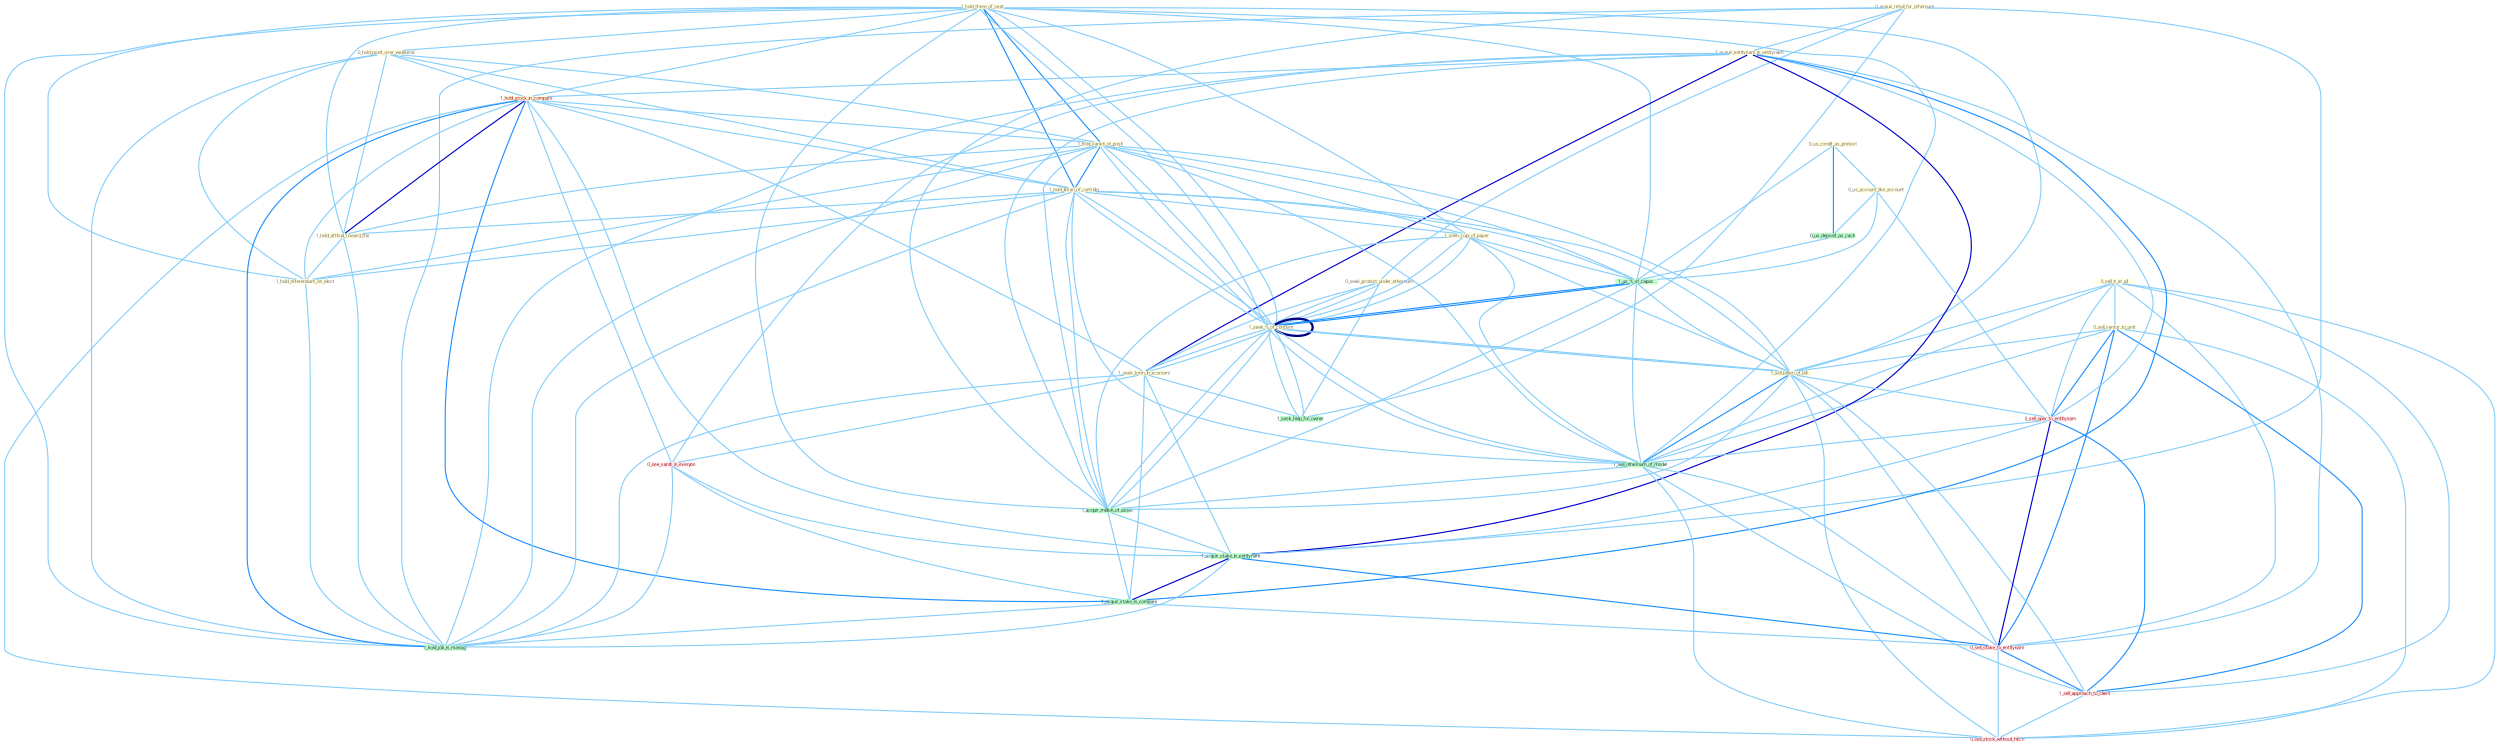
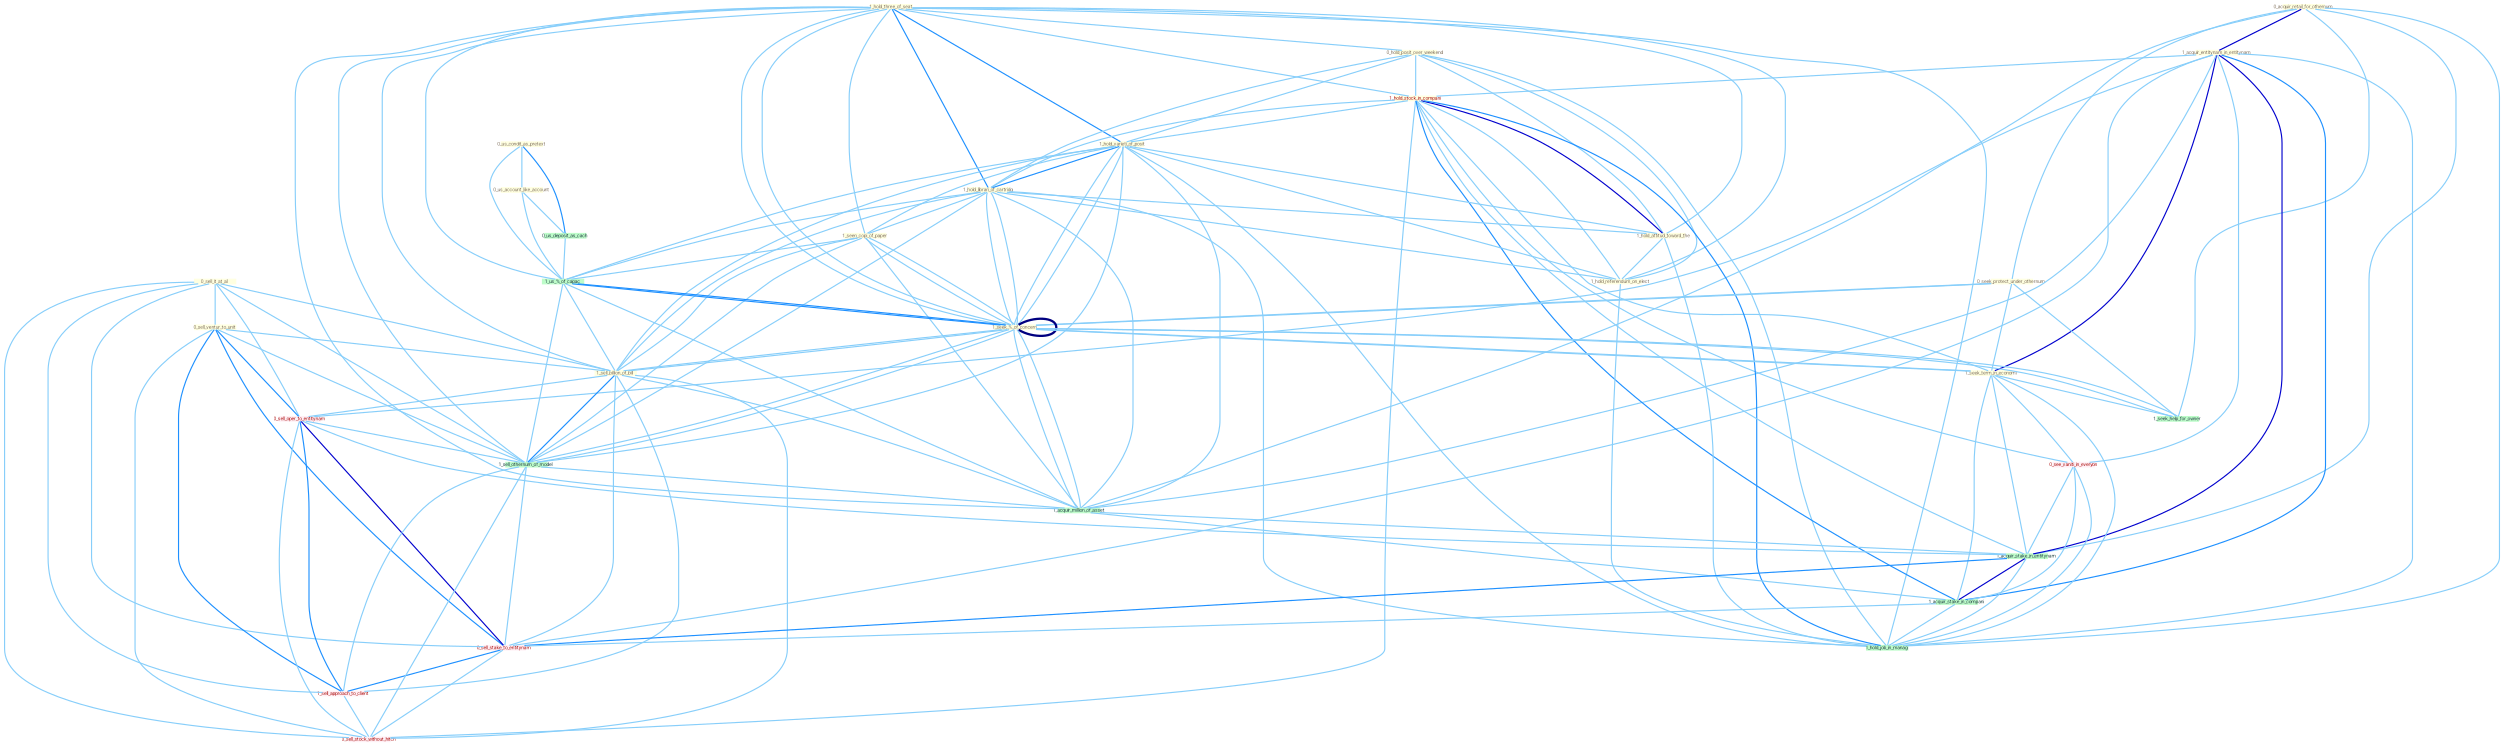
edge "0_acquir_retail_for_othernum" -- "1_acquir_entitynam_in_entitynam": color #87cefa -> #0000cd
edge "0_us_account_like_account" -- "0_sell_oper_to_entitynam": now "0_sell_stock_without_hitch" -- "0_sell_oper_to_entitynam"
